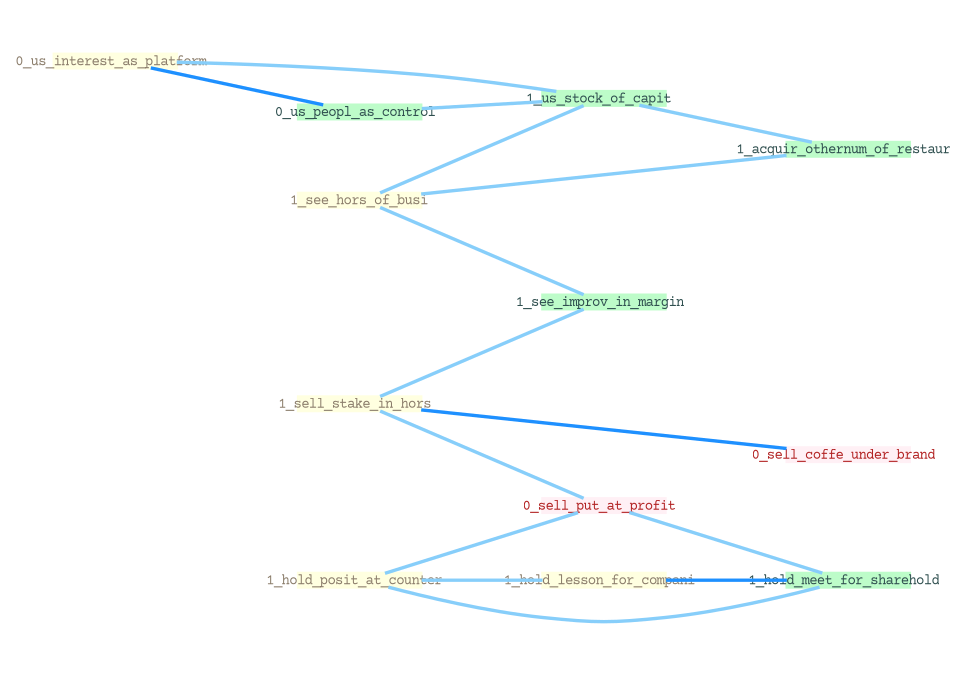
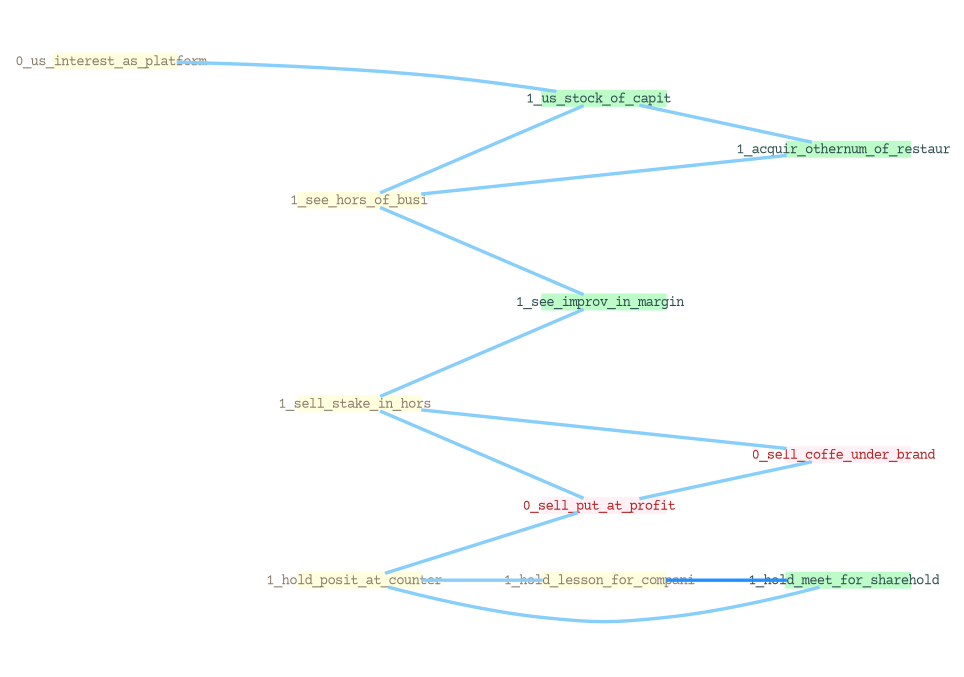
node "0_us_peopl_as_control": removed
edge "1_sell_stake_in_hors" -- "0_sell_coffe_under_brand": color #1e90ff -> #87cefa
edge "0_sell_put_at_profit" -- "1_hold_meet_for_sharehold": now "0_sell_put_at_profit" -- "0_sell_coffe_under_brand"
